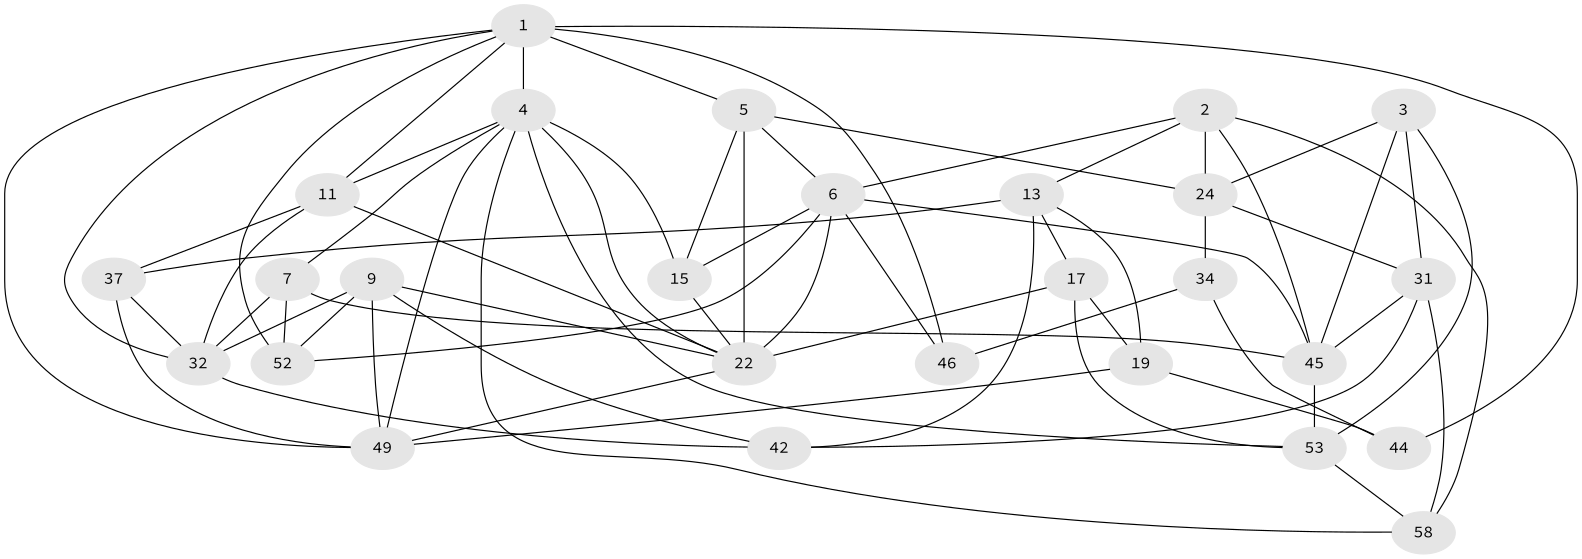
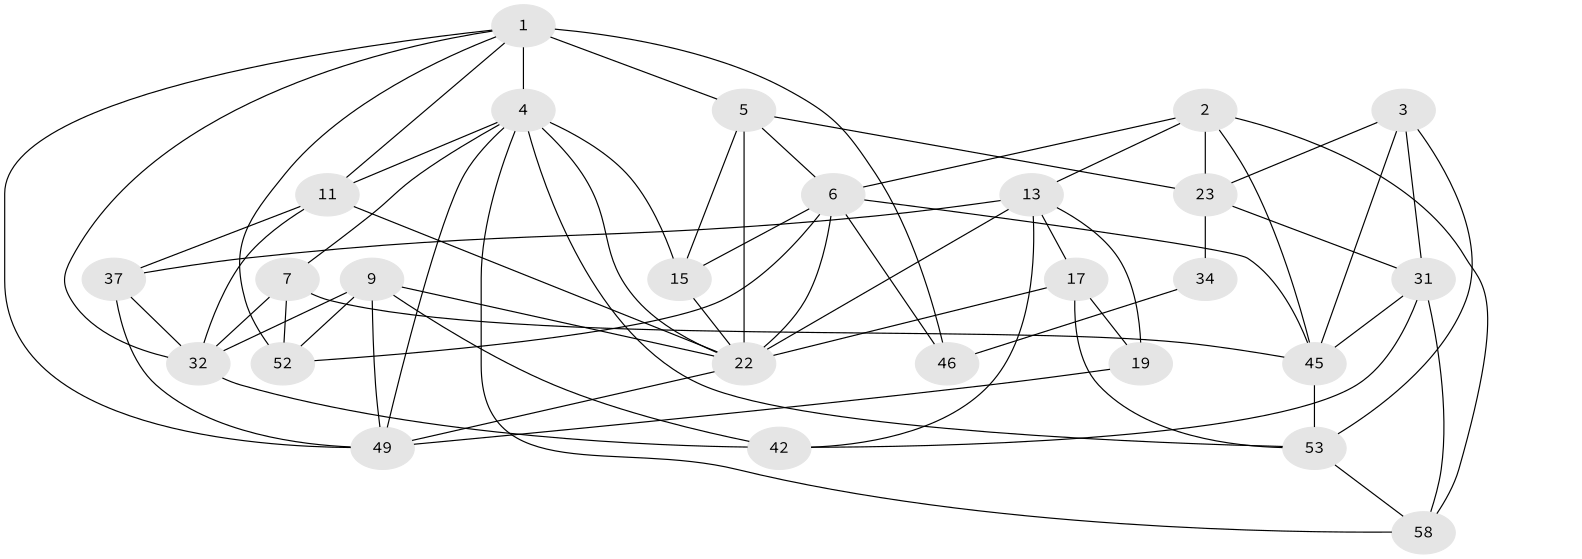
node "24": label "24" -> "23"
edge "13" -- "22": added
node "44": removed
